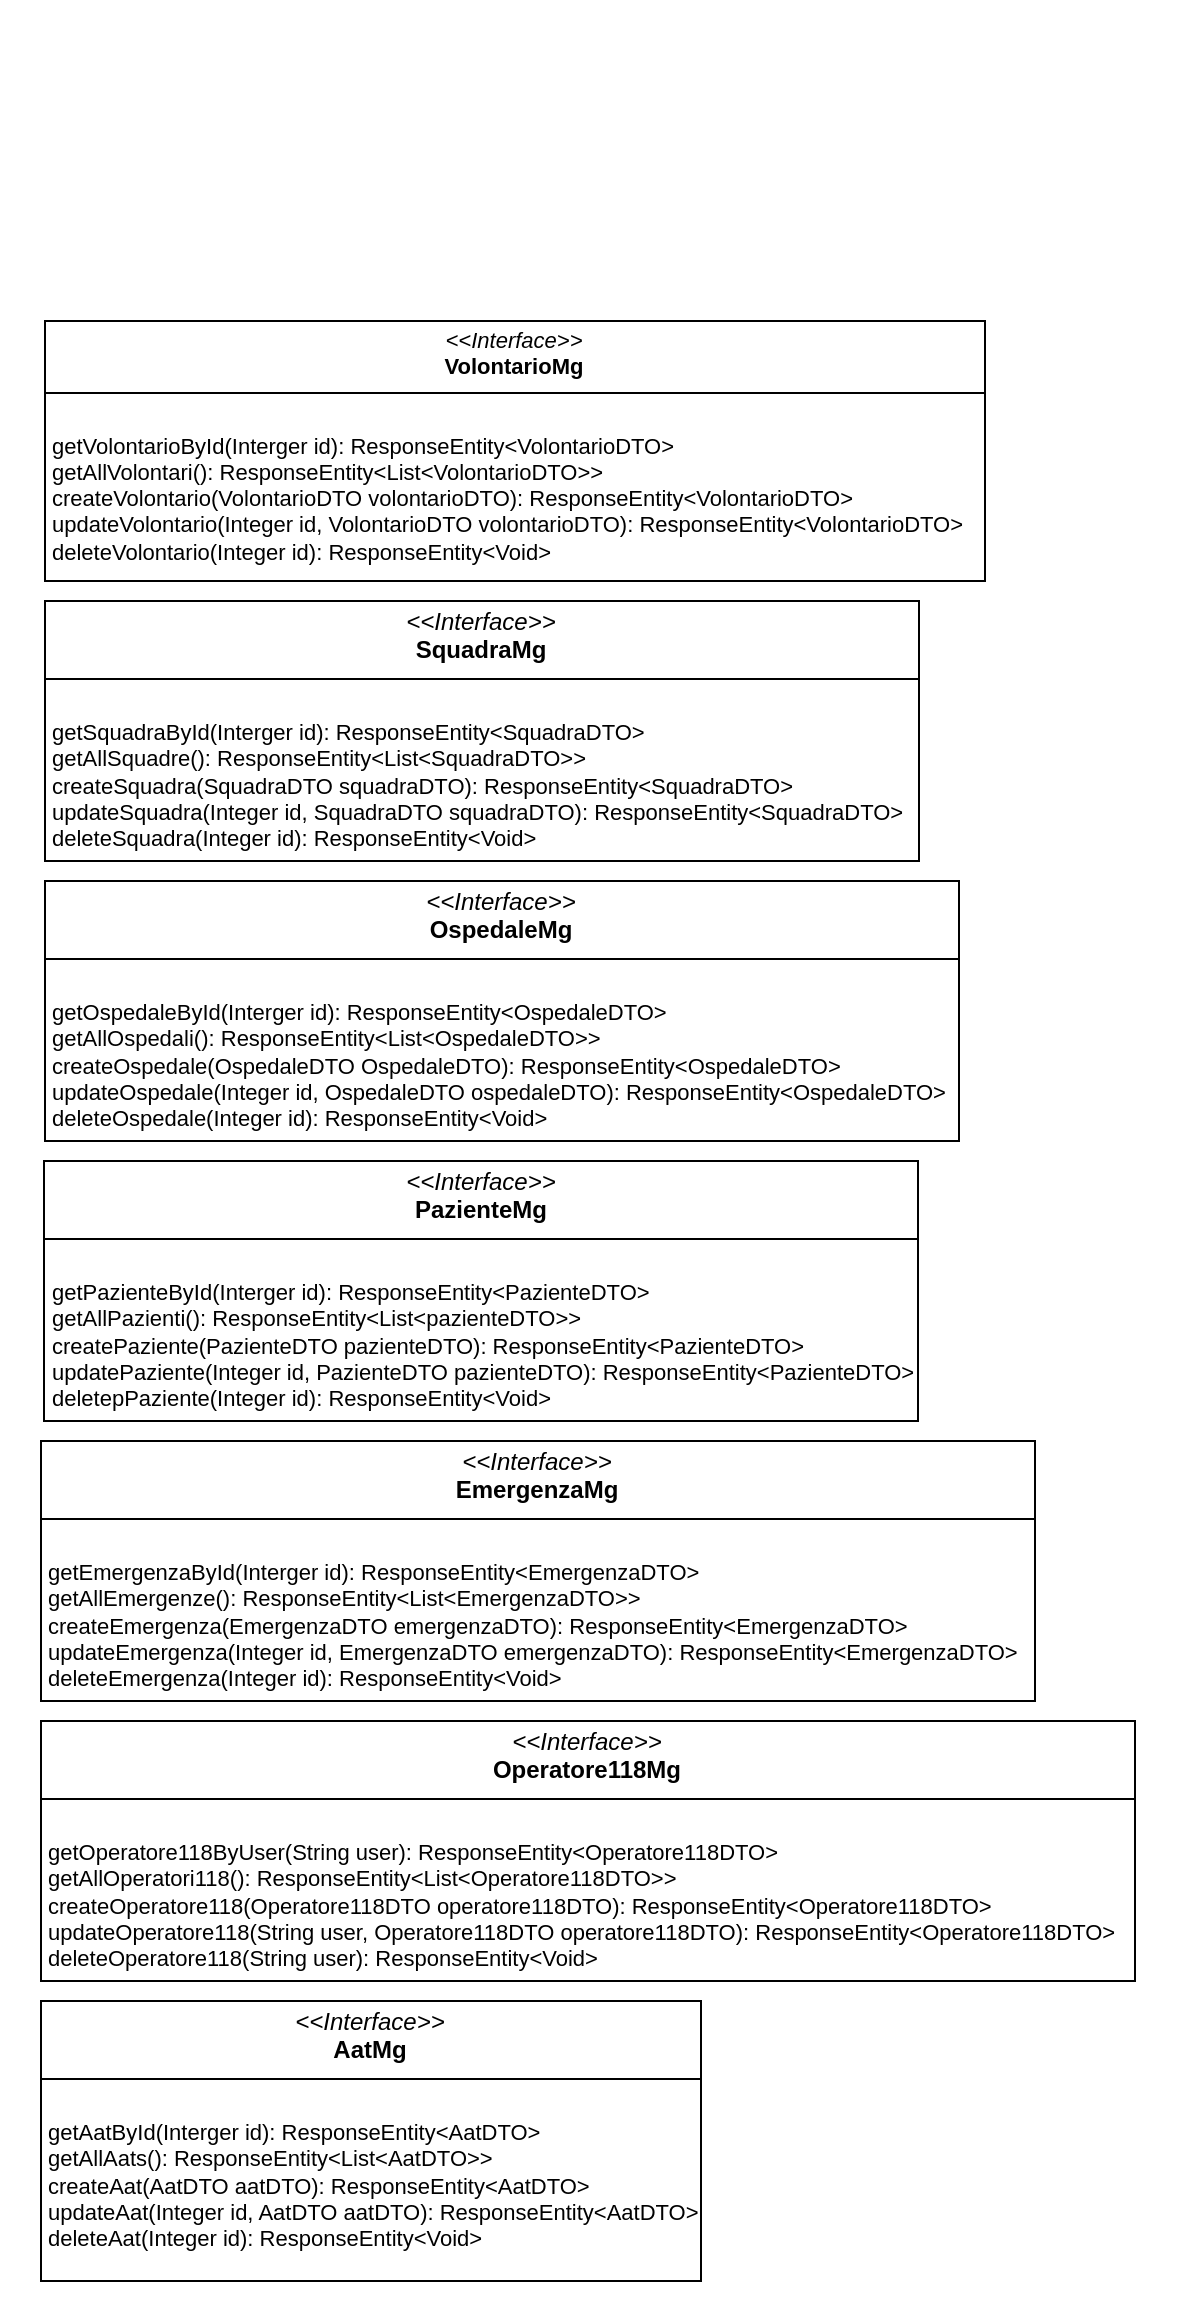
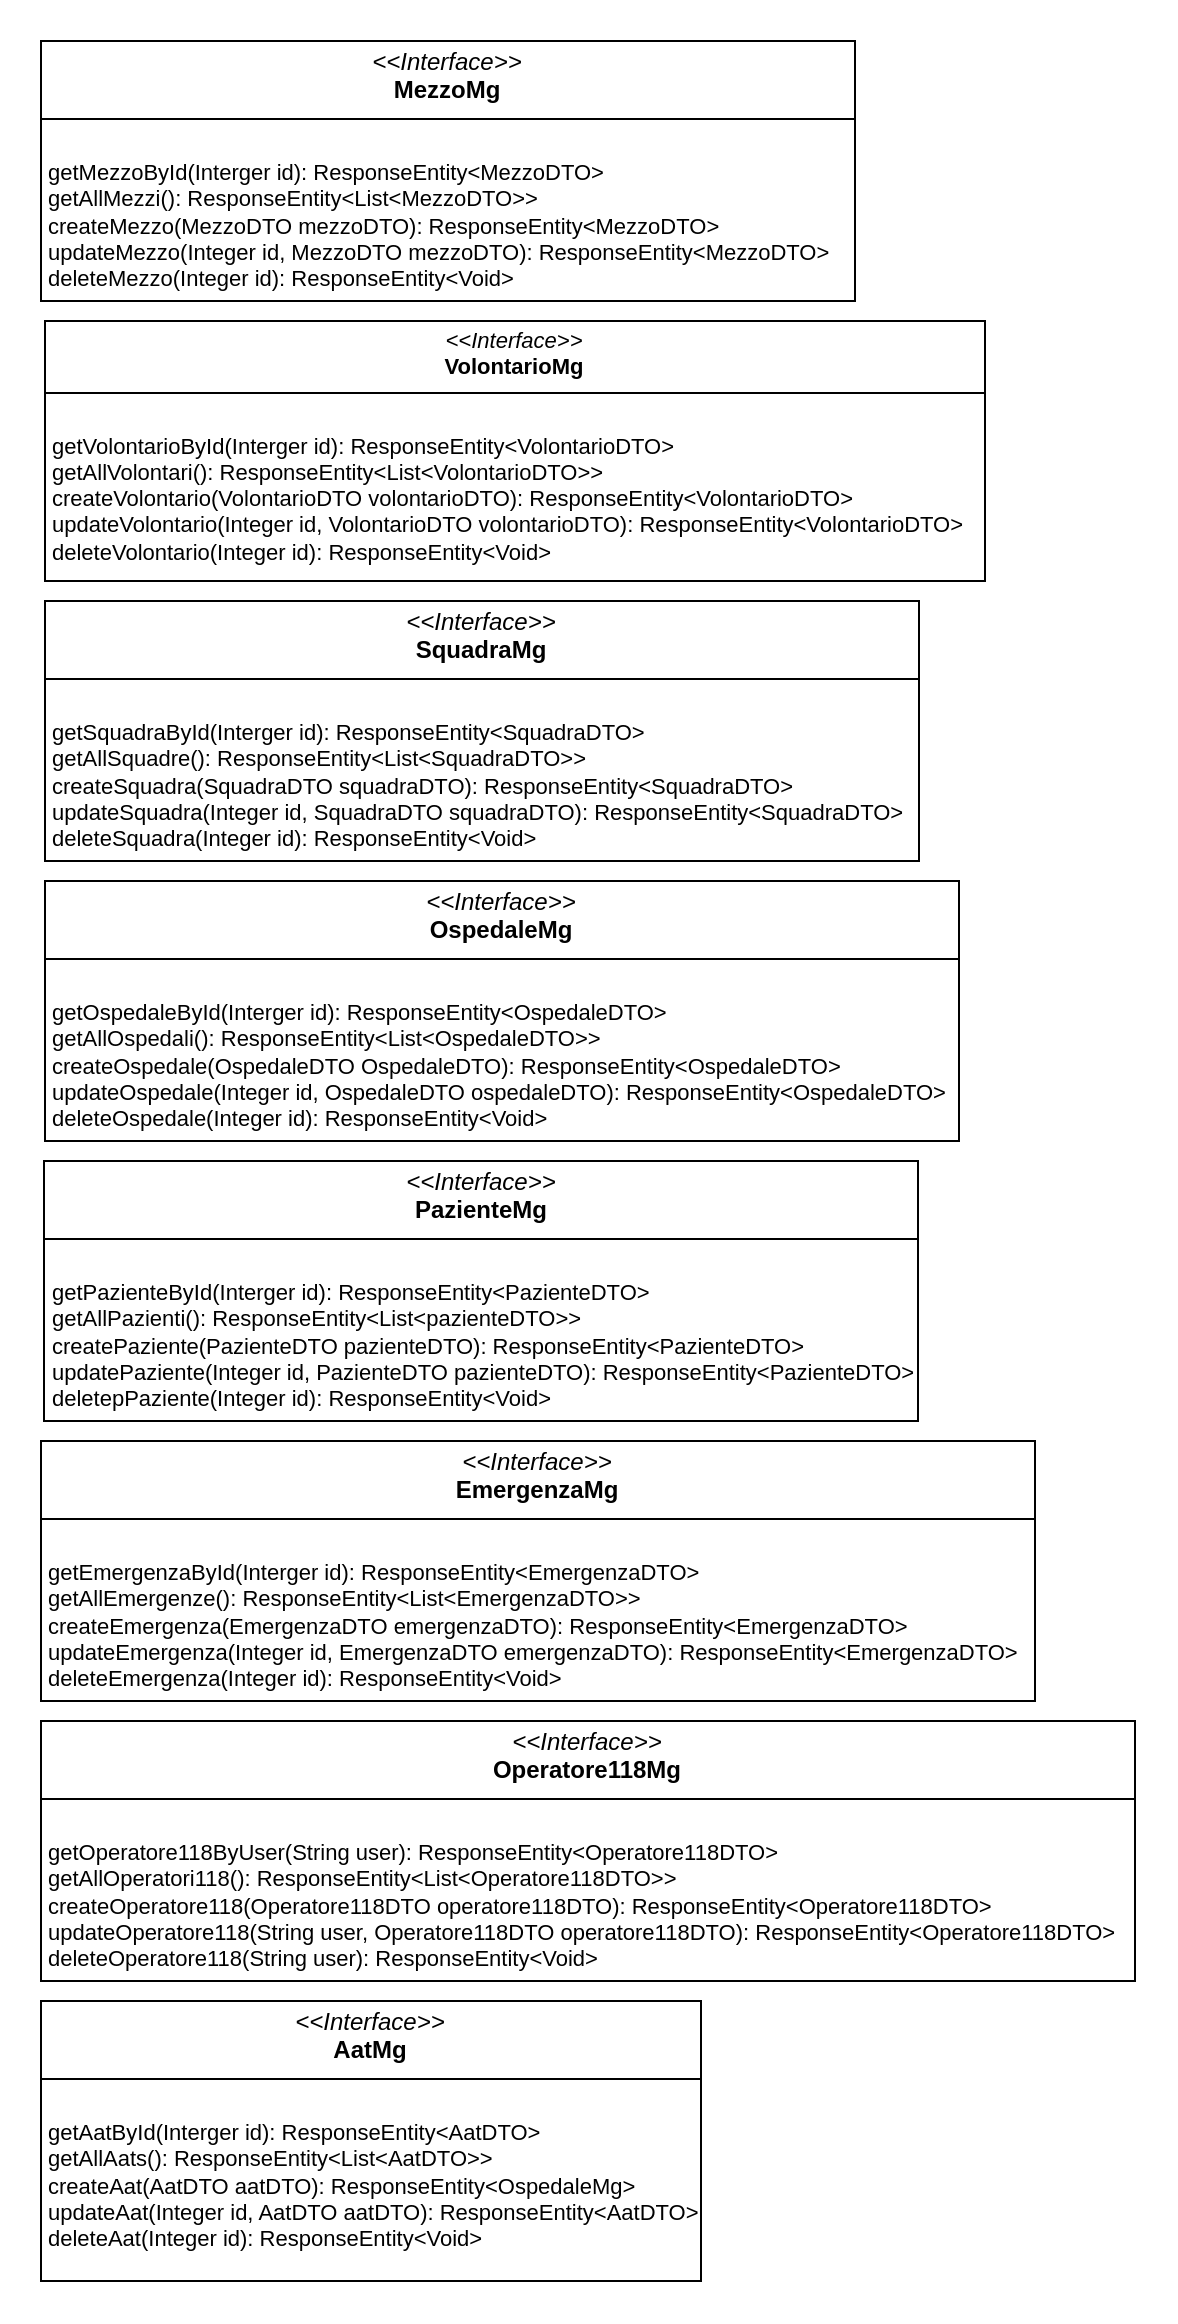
node "<<Interface>> MezzoMg getMezzoById(Interger id): ResponseEntity<MezzoDTO> getAllMezzi(): ResponseEntity<List<MezzoDTO>> createMezzo(MezzoDTO mezzoDTO): ResponseEntity<MezzoDTO> updateMezzo(Integer id, MezzoDTO mezzoDTO): ResponseEntity<MezzoDTO> deleteMezzo(Integer id): ResponseEntity<Void>": added
node "<<Interface>> AatMg getAatById(Interger id): ResponseEntity<AatDTO> getAllAats(): ResponseEntity<List<AatDTO>> createAat(AatDTO aatDTO): ResponseEntity<AatDTO> updateAat(Integer id, AatDTO aatDTO): ResponseEntity<AatDTO> deleteAat(Integer id): ResponseEntity<Void>": label "<<Interface>> AatMg getAatById(Interger id): ResponseEntity<AatDTO> getAllAats(): ResponseEntity<List<AatDTO>> createAat(AatDTO aatDTO): ResponseEntity<AatDTO> updateAat(Integer id, AatDTO aatDTO): ResponseEntity<AatDTO> deleteAat(Integer id): ResponseEntity<Void>" -> "<<Interface>> AatMg getAatById(Interger id): ResponseEntity<AatDTO> getAllAats(): ResponseEntity<List<AatDTO>> createAat(AatDTO aatDTO): ResponseEntity<OspedaleMg> updateAat(Integer id, AatDTO aatDTO): ResponseEntity<AatDTO> deleteAat(Integer id): ResponseEntity<Void>"
